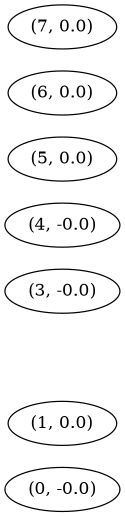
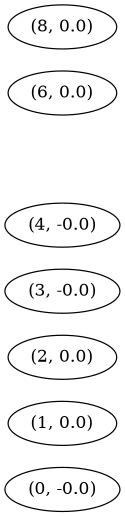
node "(7, 0.0)": label "(7, 0.0)" -> "(8, 0.0)"
node "(5, 0.0)": removed
node "(2, 0.0)": added
